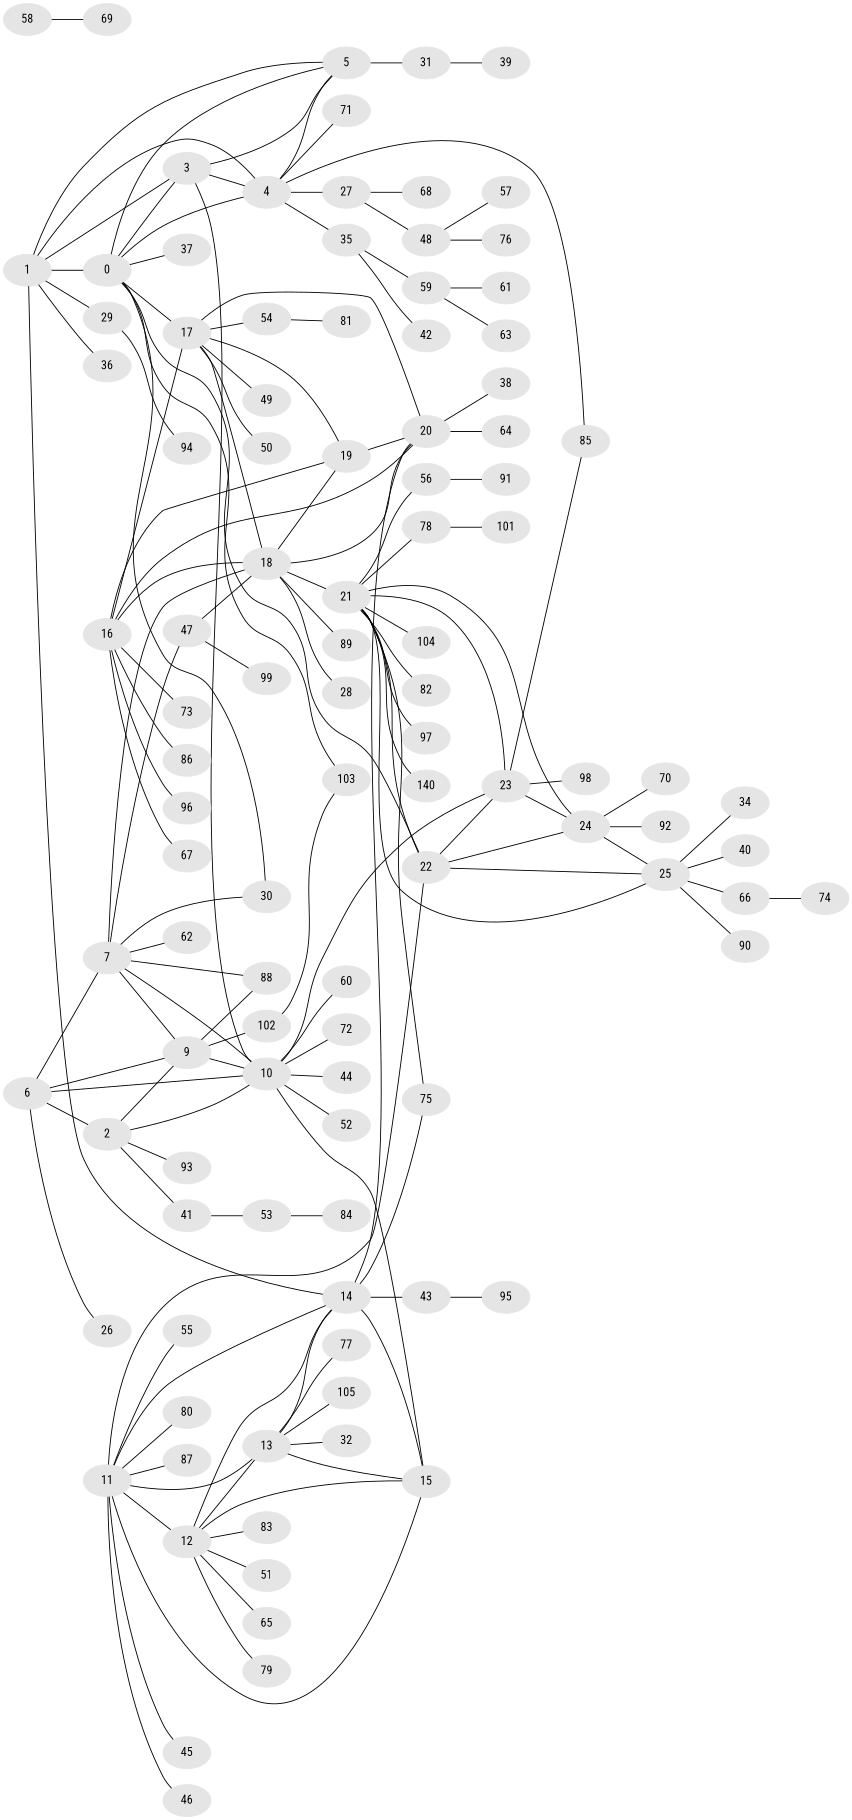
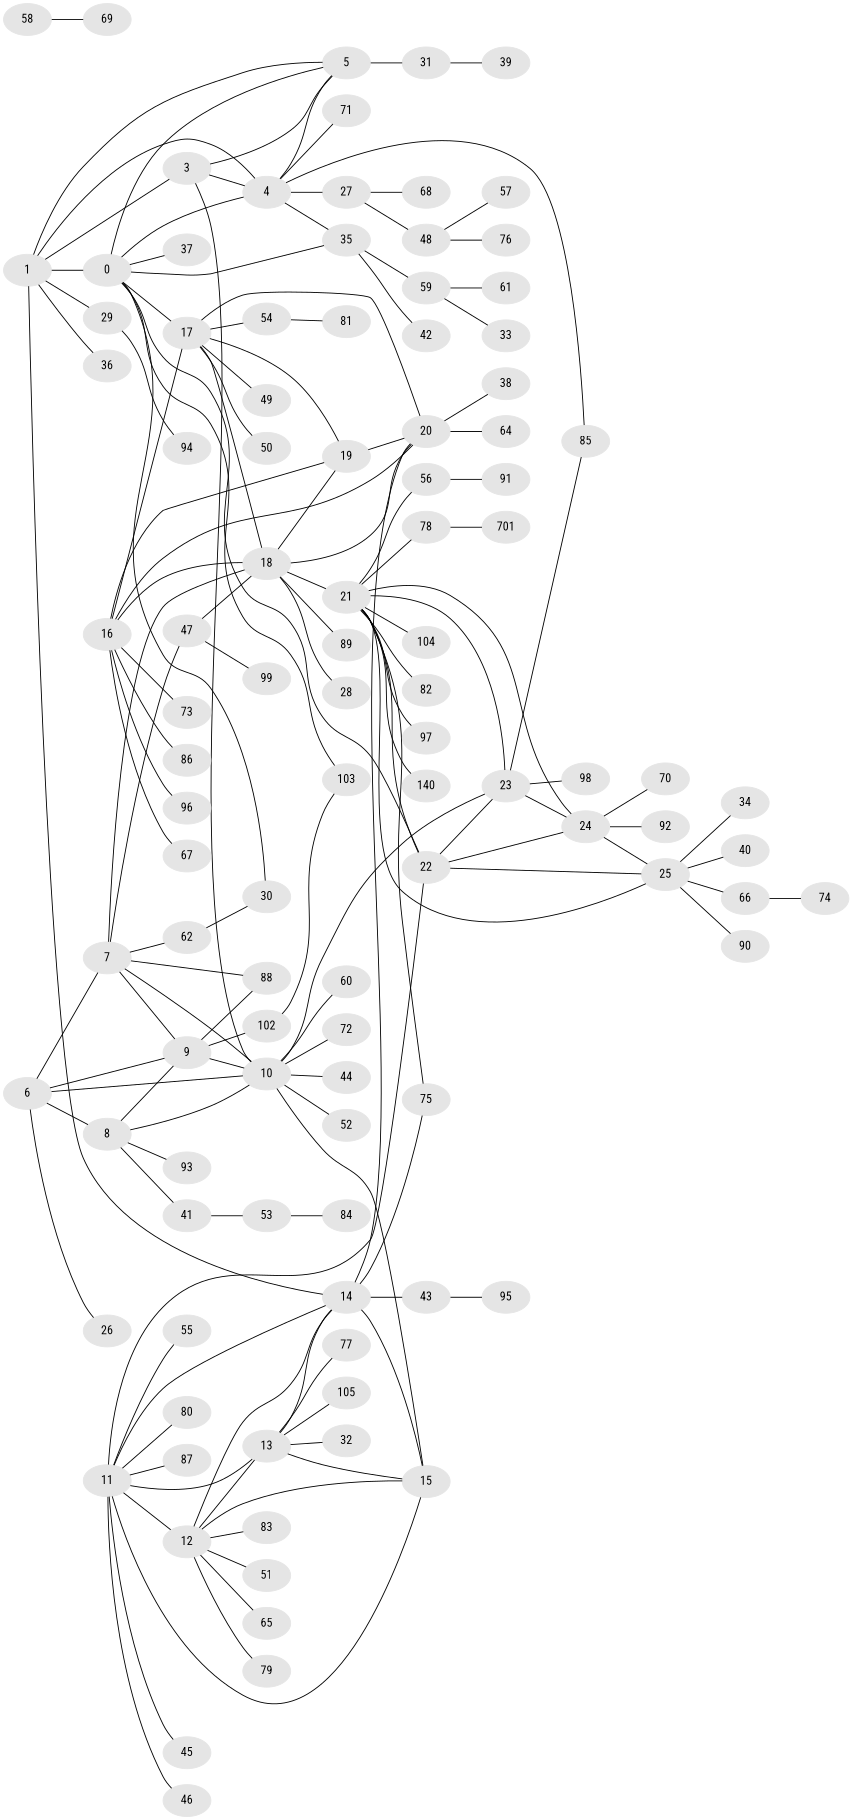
edge "3" -- "0": now "35" -- "0"
node "63": label "63" -> "33"
node "101": label "101" -> "701"
edge "30" -- "7": now "30" -- "62"
node "2": label "2" -> "8"
